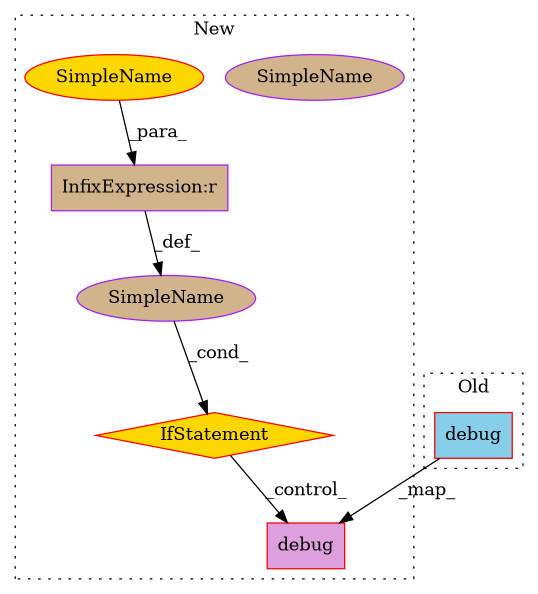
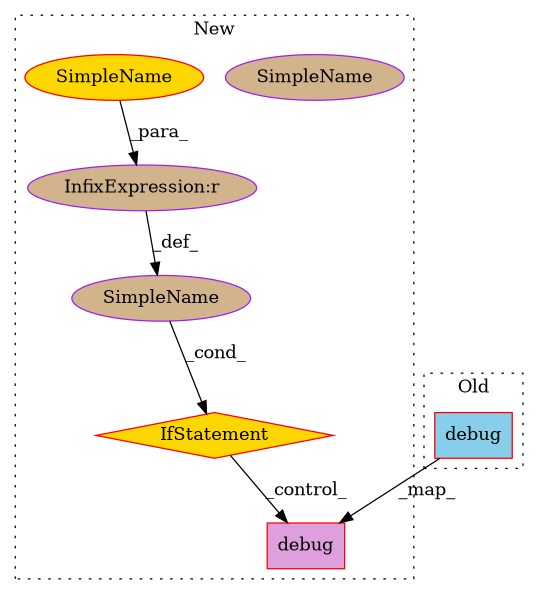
node "InfixExpression:r": shape box -> ellipse
